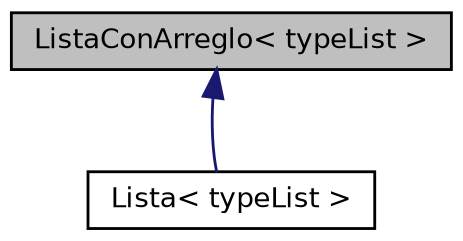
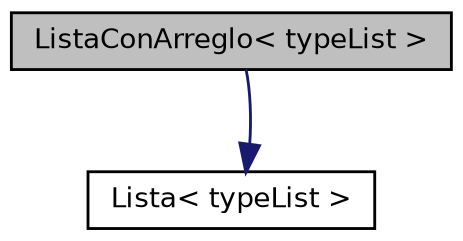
edge "Lista< typeList >" -> "ListaConArreglo< typeList >": reversed
